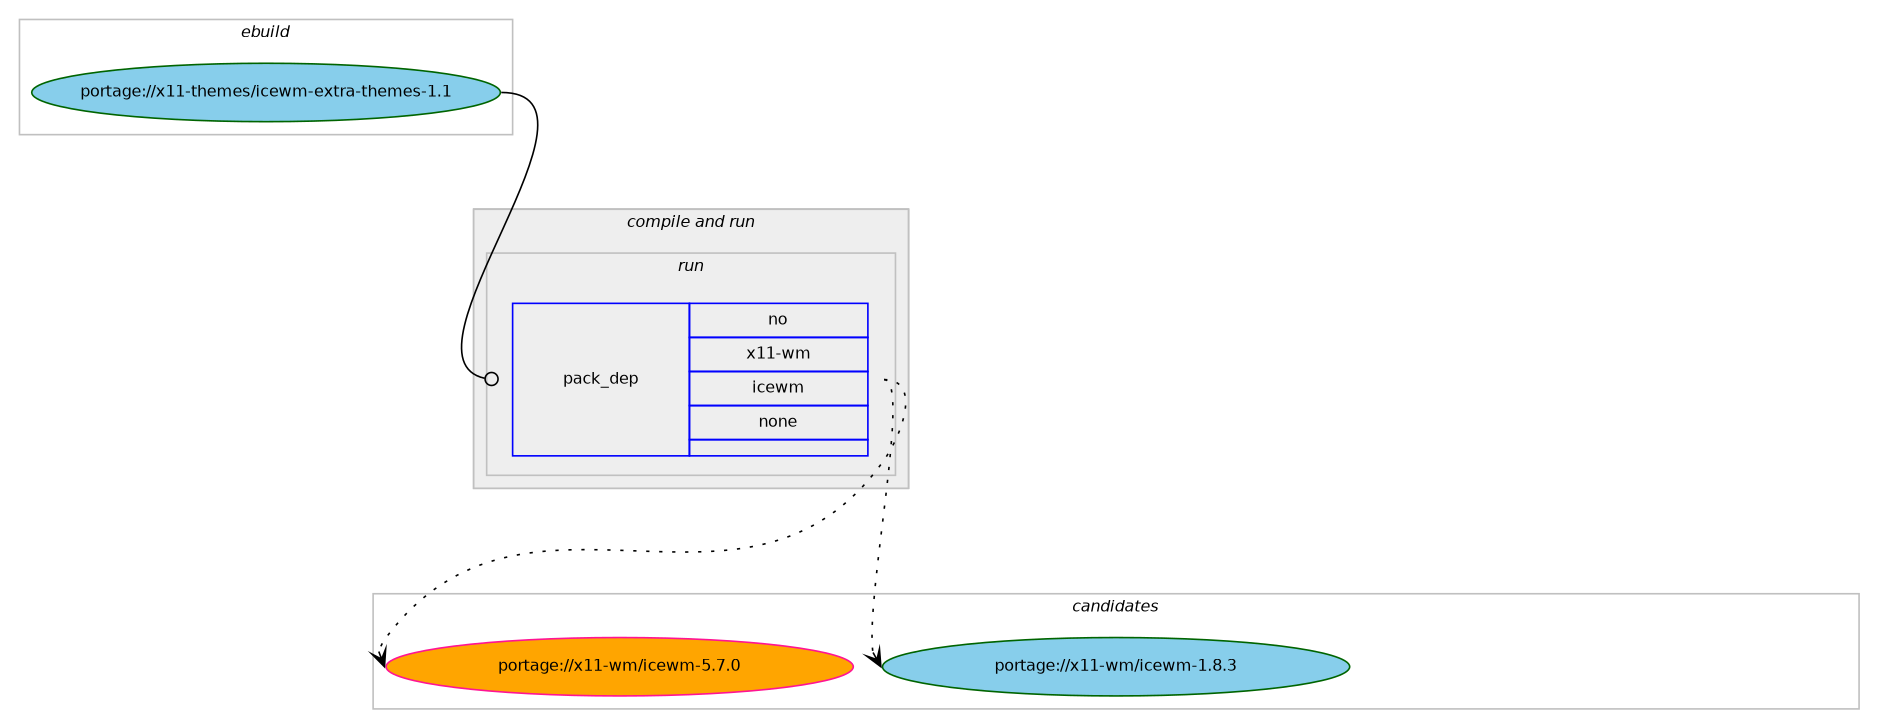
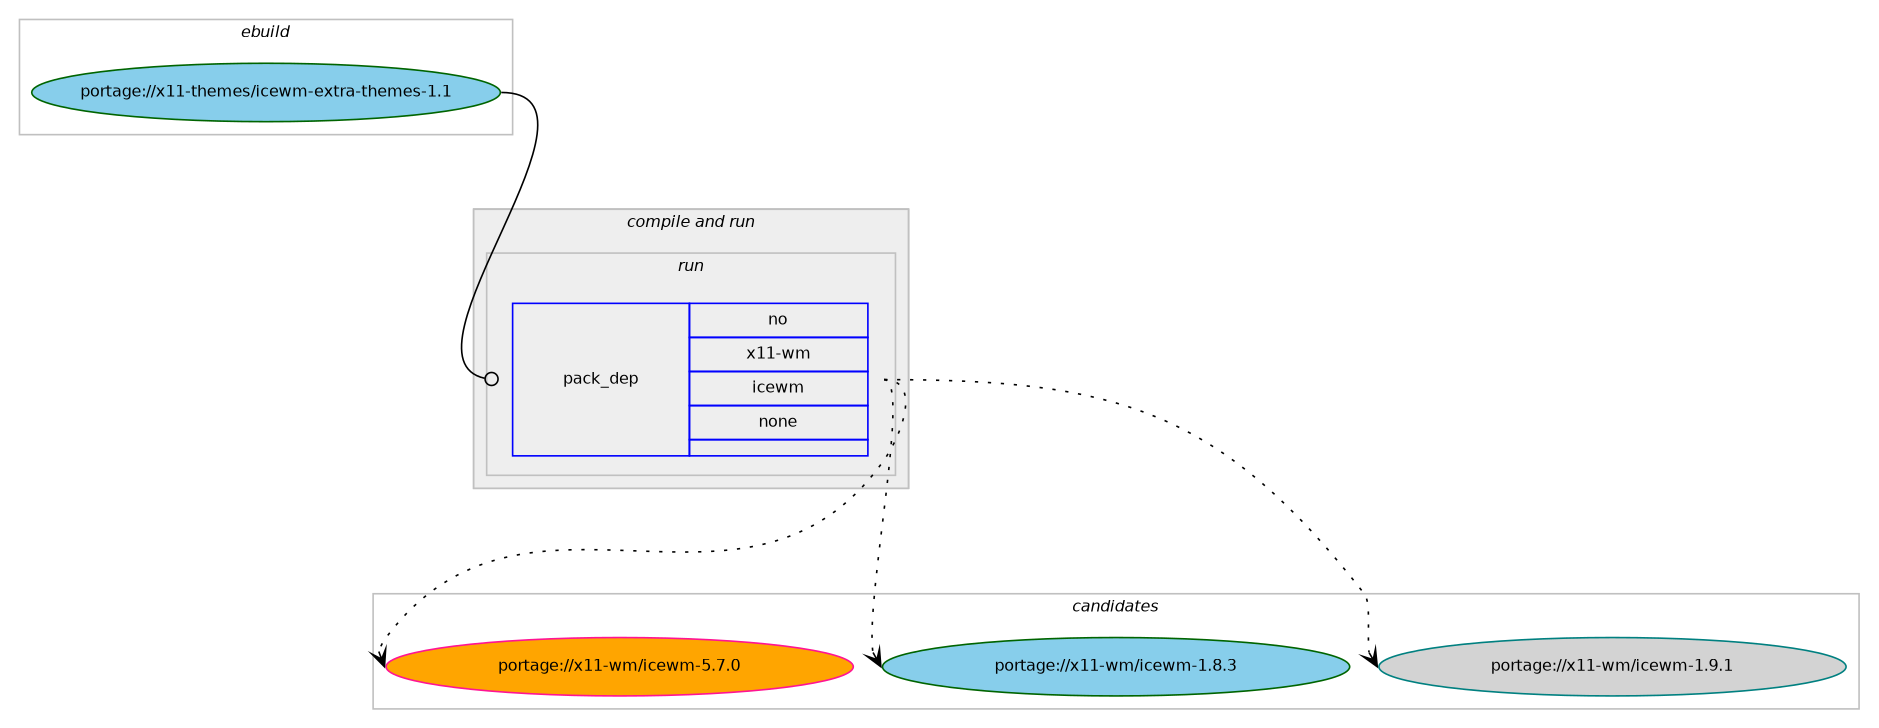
node "portage://x11-wm/icewm-1.9.1": added
